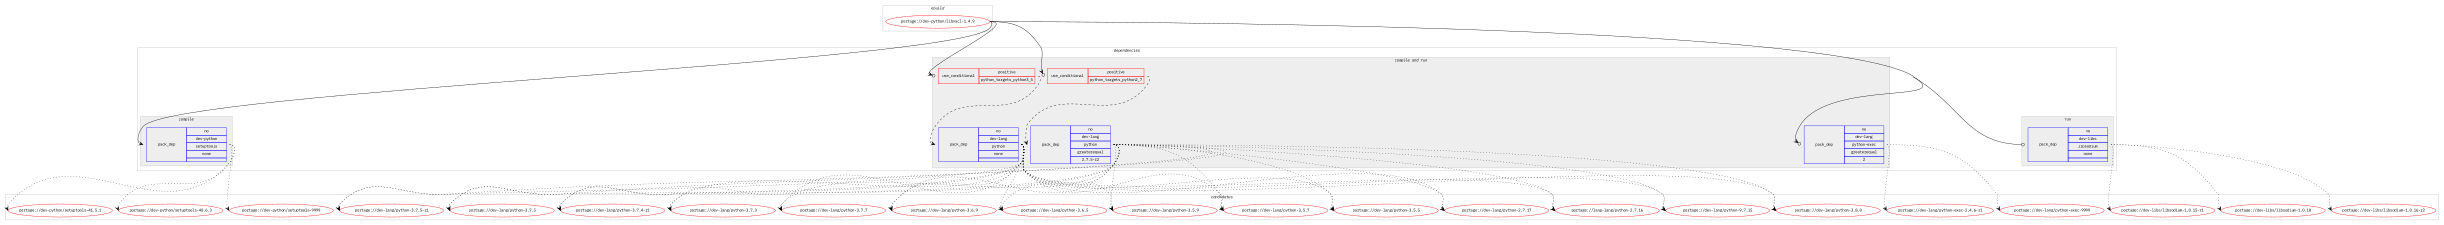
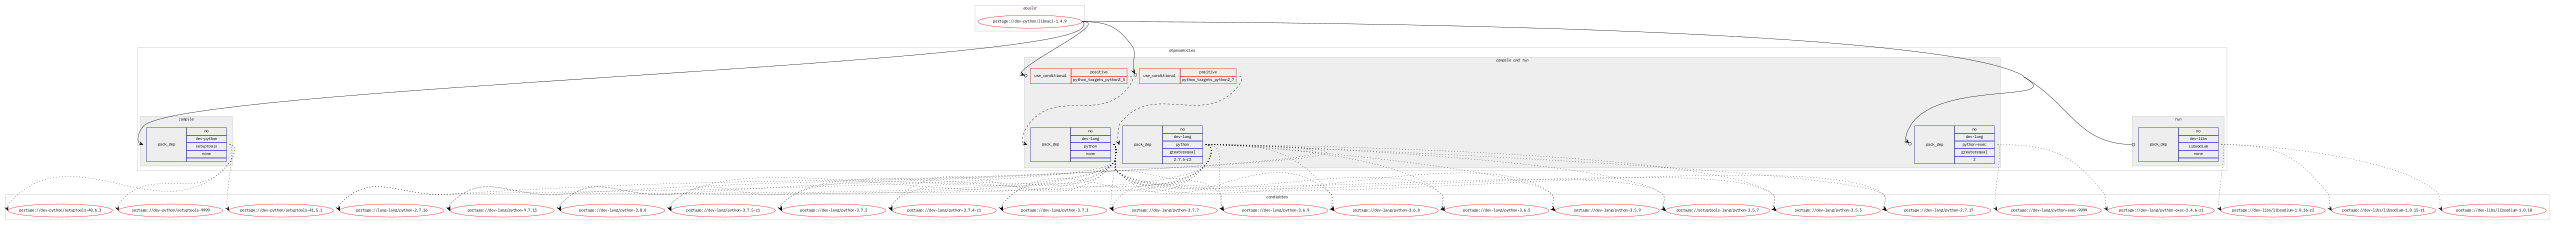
node "portage://dev-lang/python-3.5.7": label "portage://dev-lang/python-3.5.7" -> "portage://setuptools-lang/python-3.5.7"
node "portage://dev-lang/python-3.6.8": added
